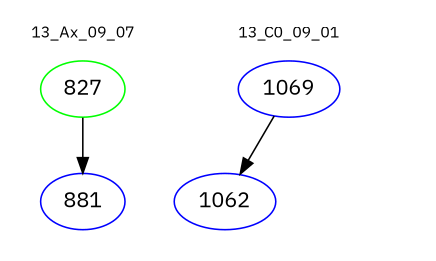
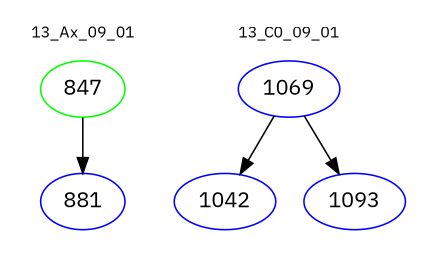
cluster "13_Ax_09_07": label "13_Ax_09_07" -> "13_Ax_09_01"
node "827": label "827" -> "847"
node "1062": label "1062" -> "1042"
node "1093": added
